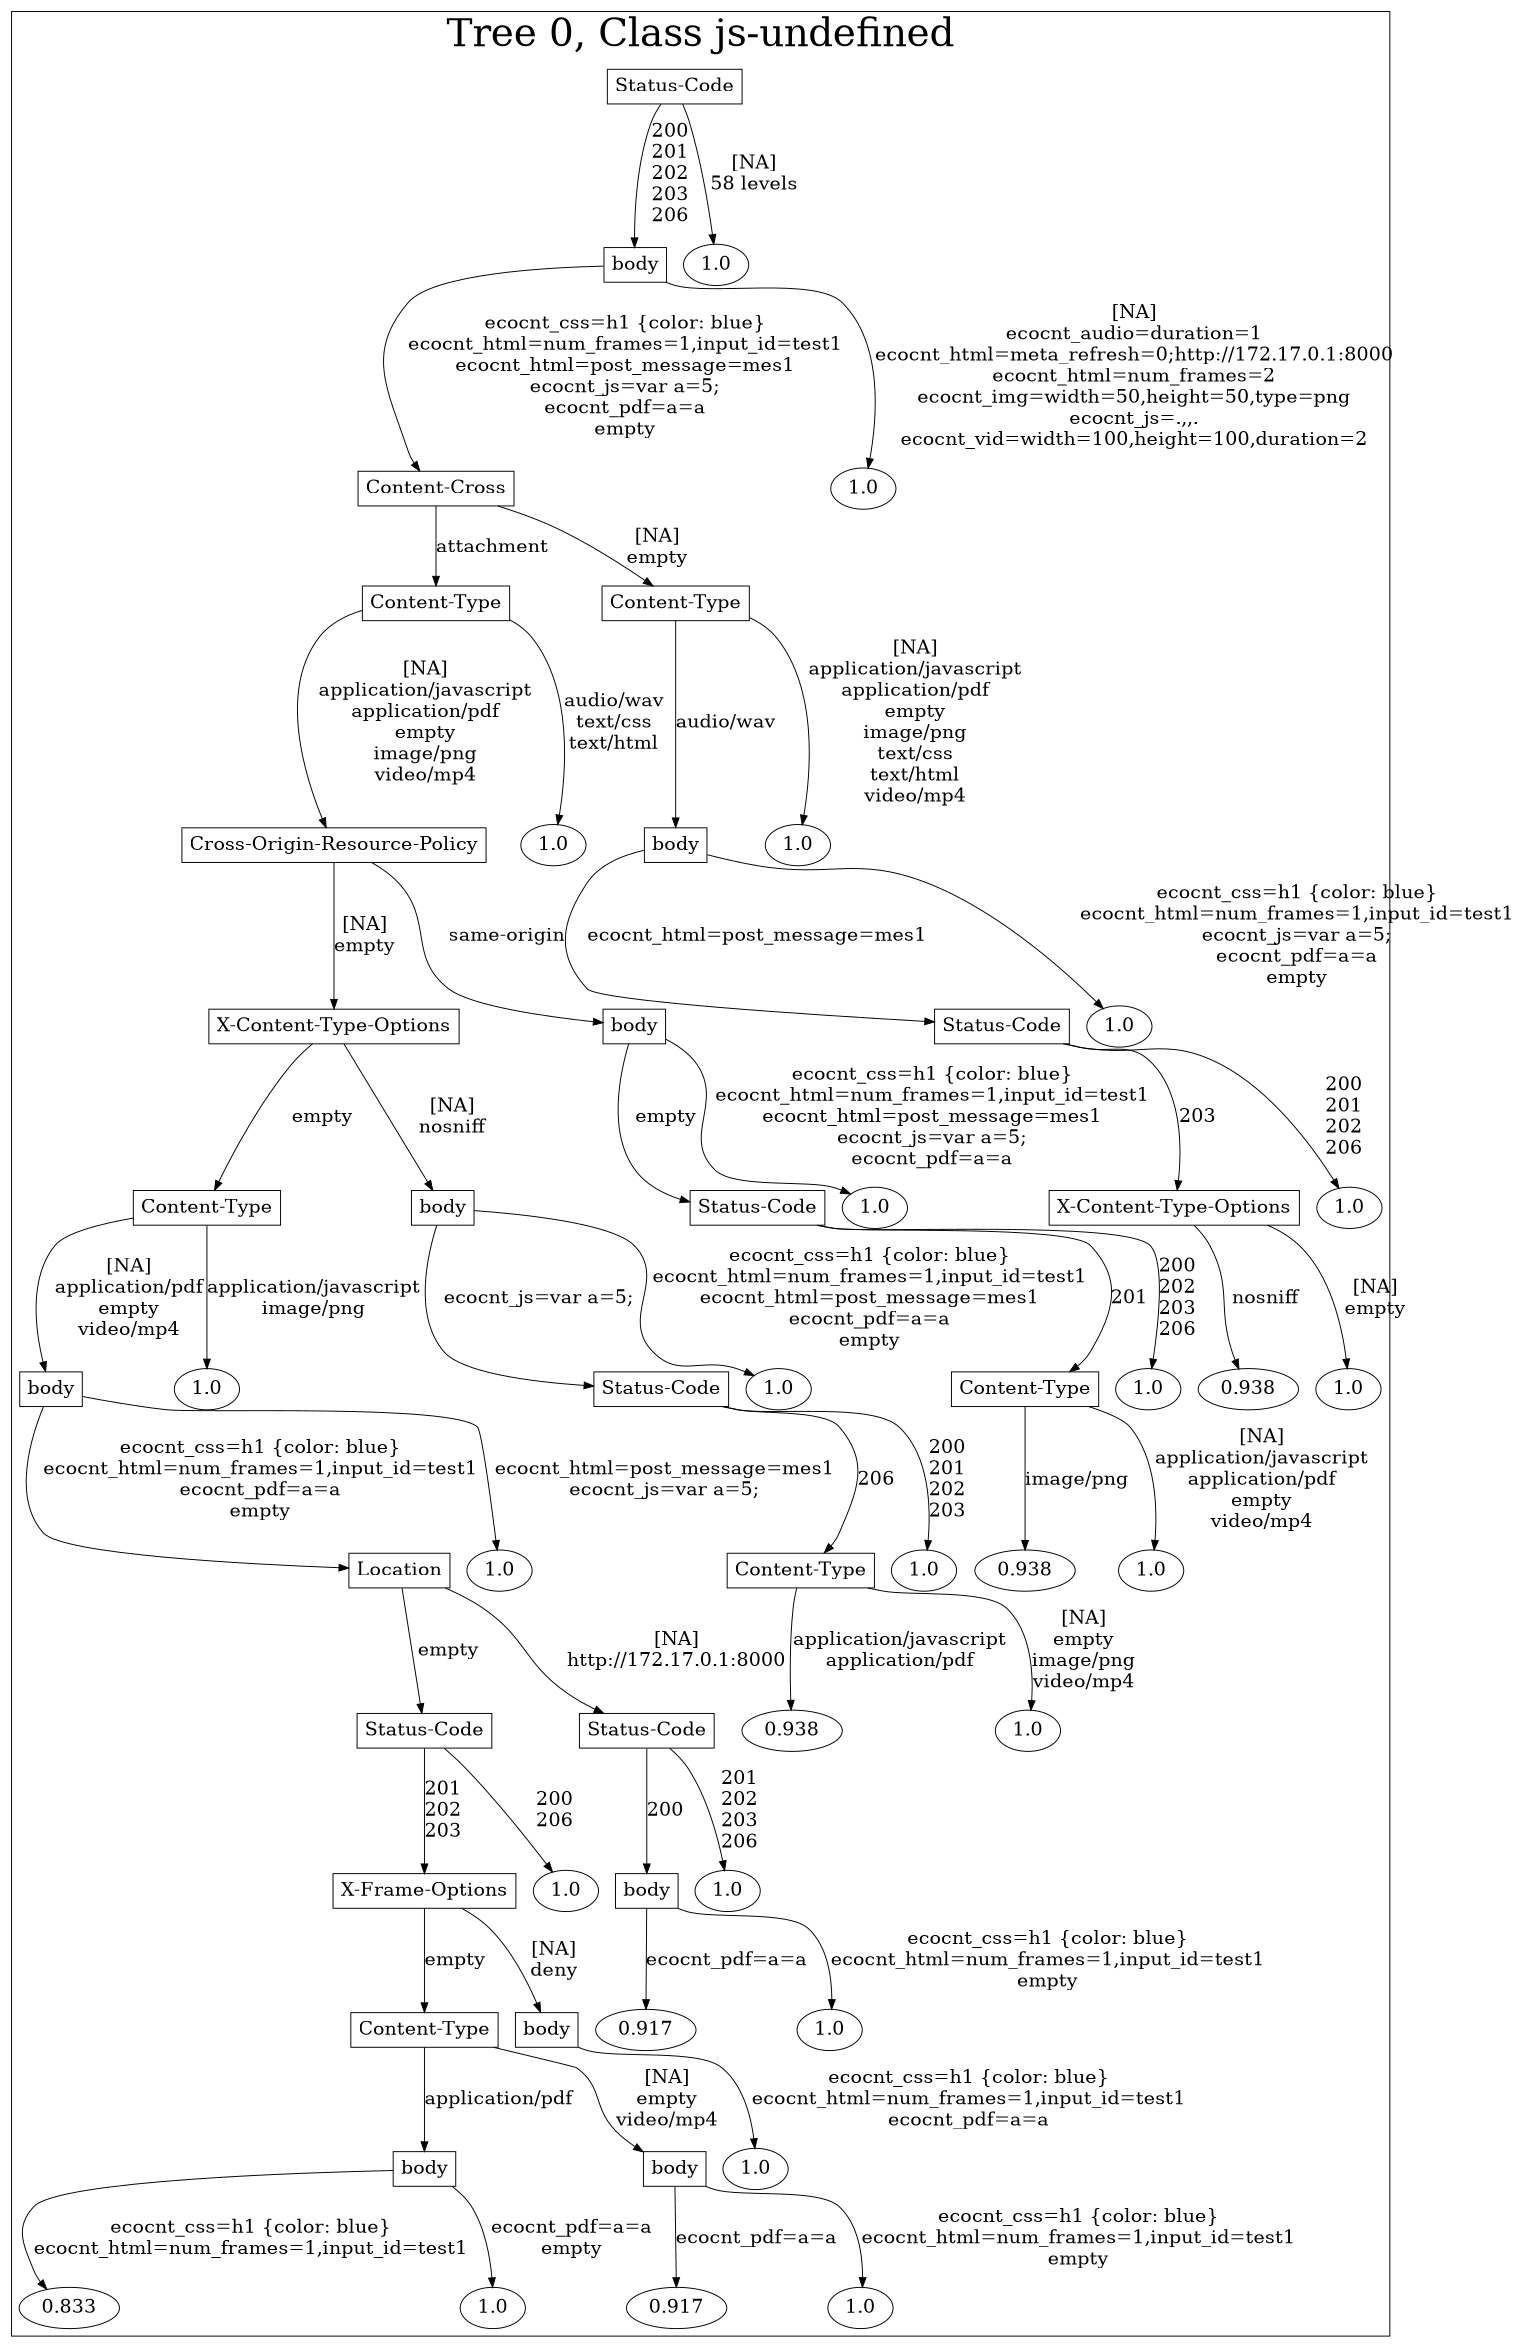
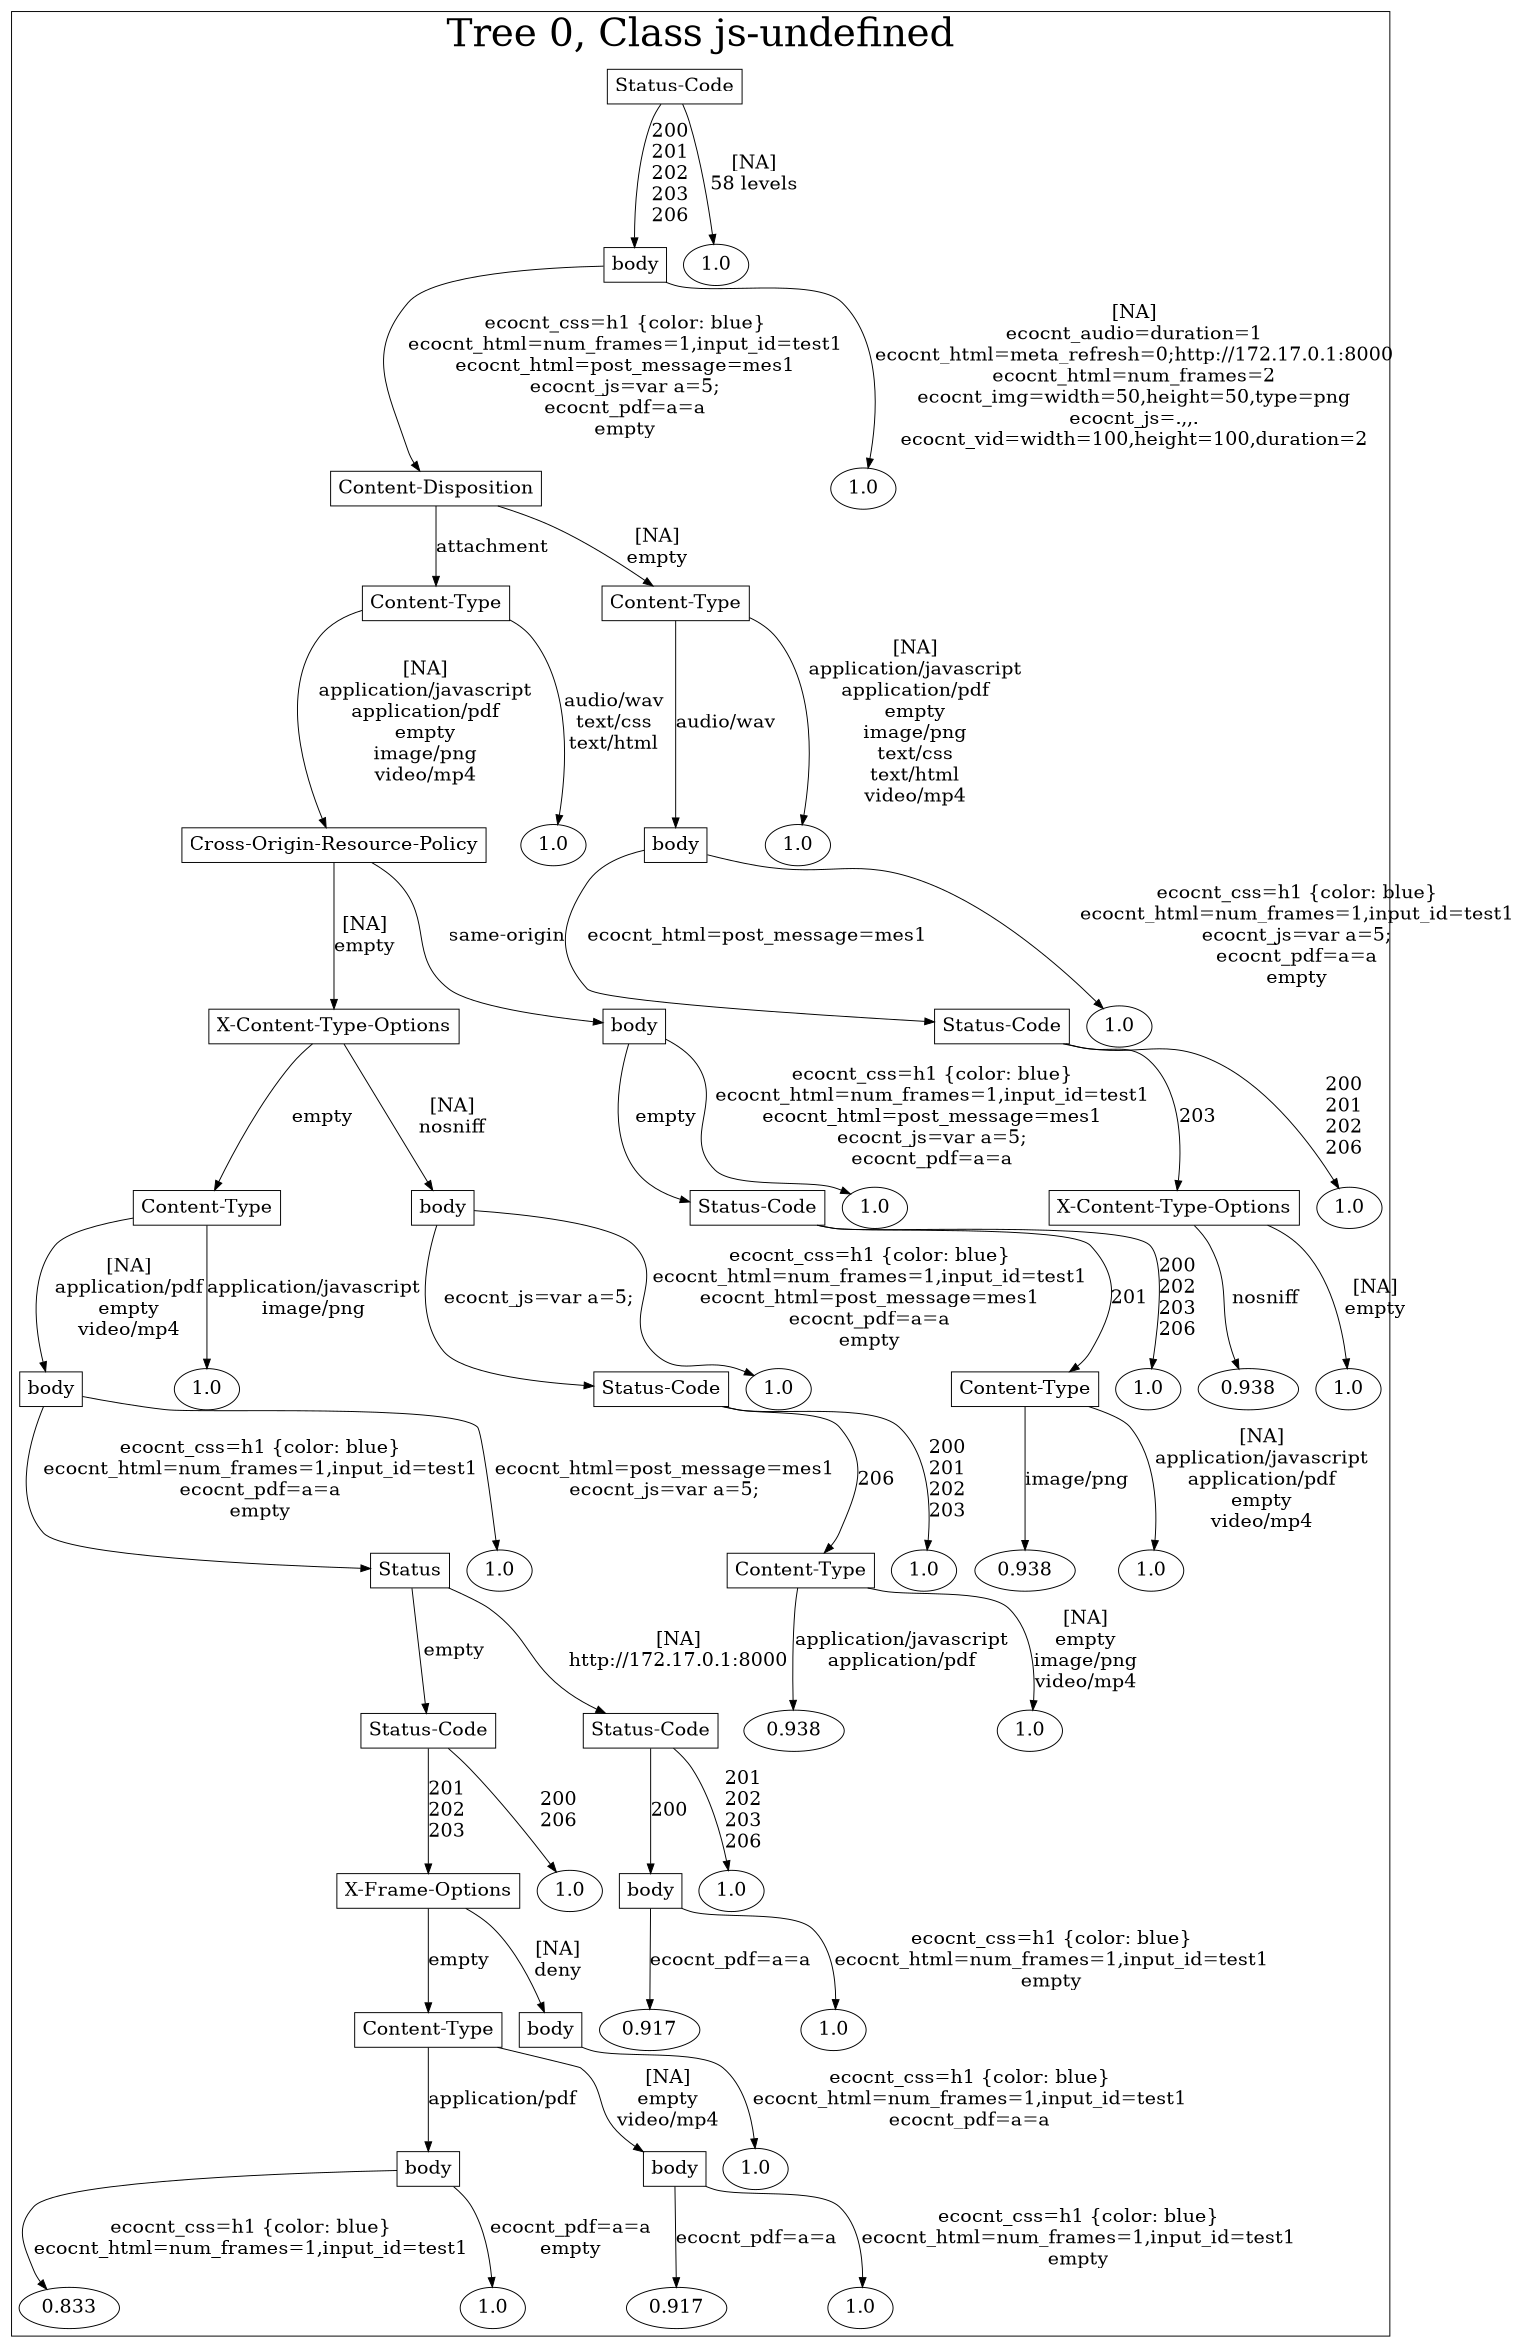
node "Content-Cross": label "Content-Cross" -> "Content-Disposition"
node "Location": label "Location" -> "Status"
